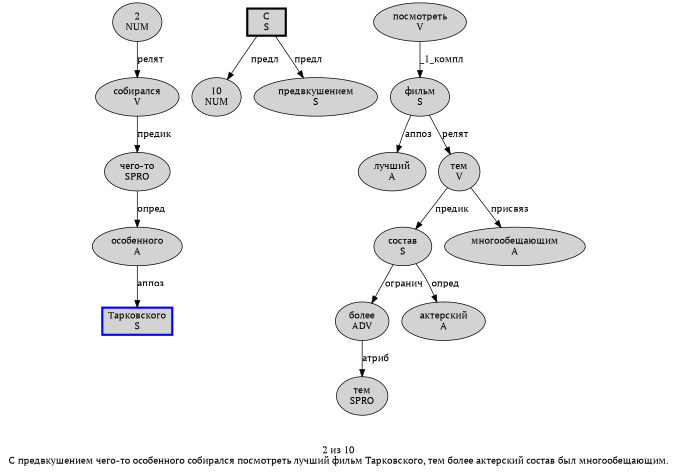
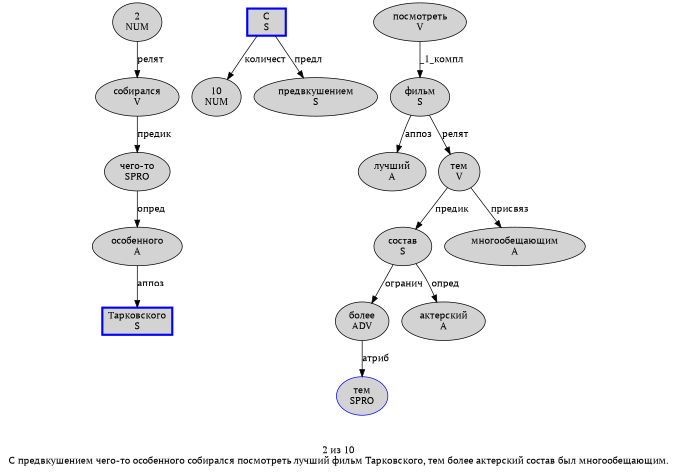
node "С S": color black -> blue
edge "С S" -> "10 NUM": label "предл" -> "количест"
node "тем SPRO": color black -> blue
